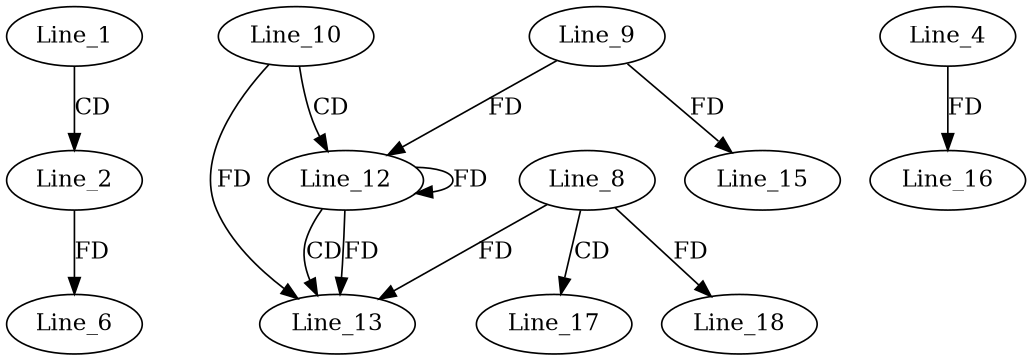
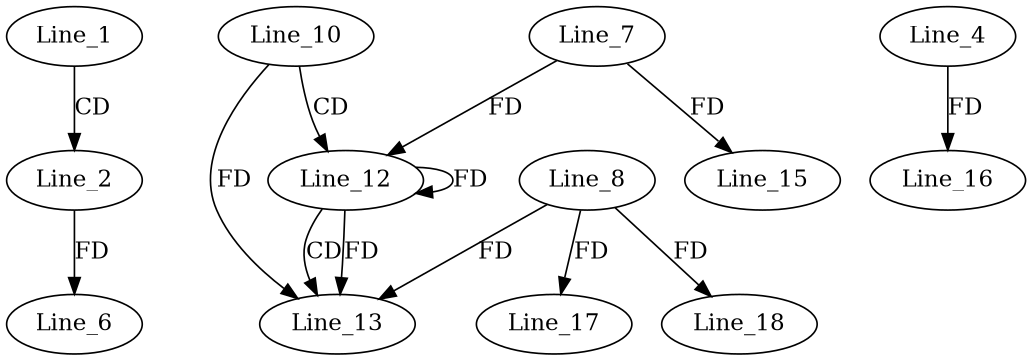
node "Line_9": label "Line_9" -> "Line_7"
edge "Line_8" -> "Line_17": label "CD" -> "FD"
